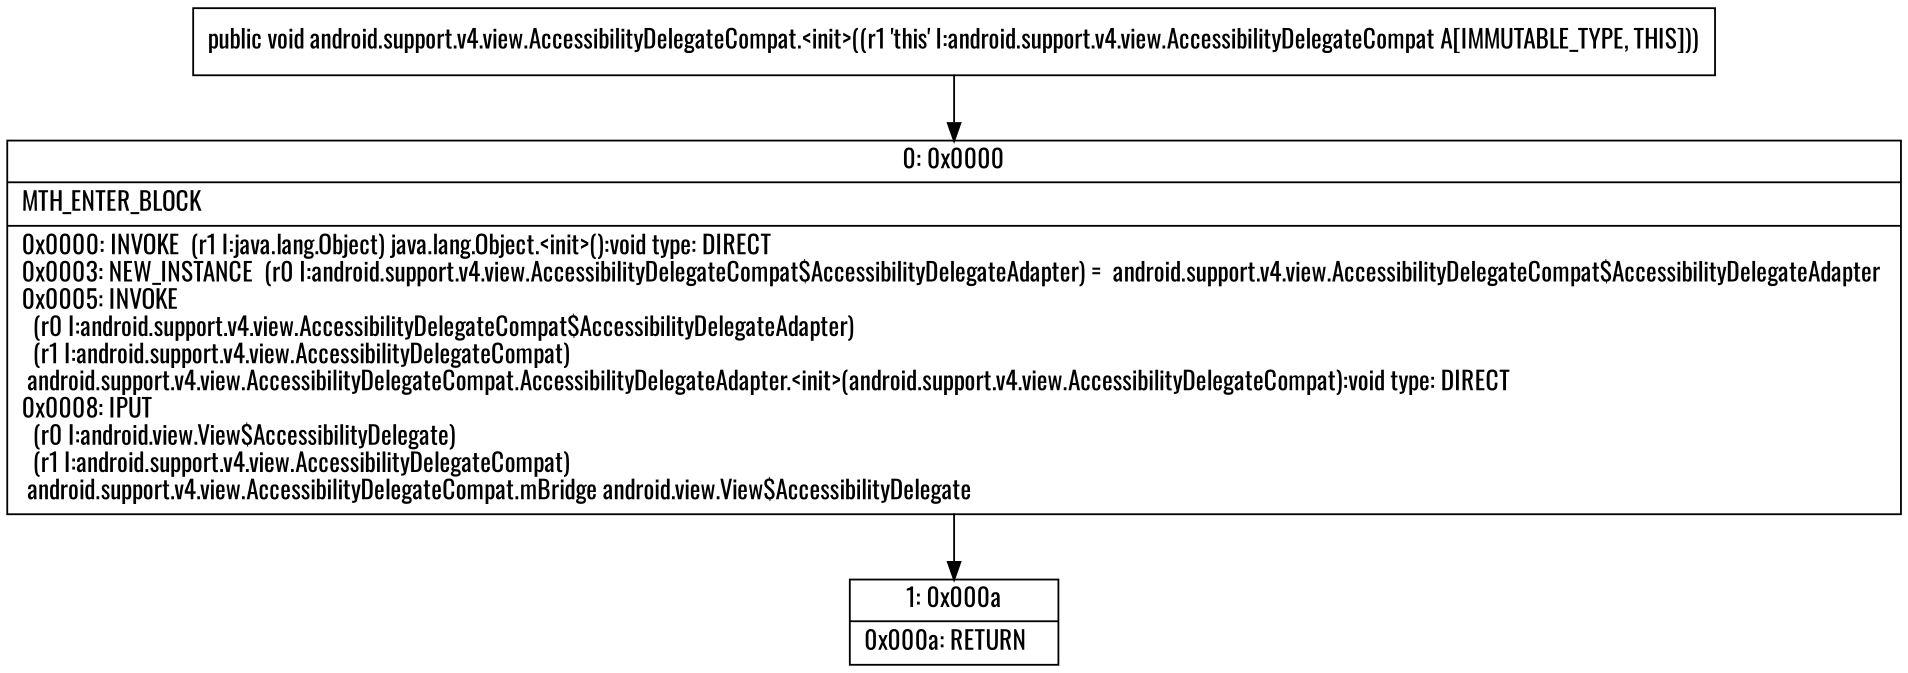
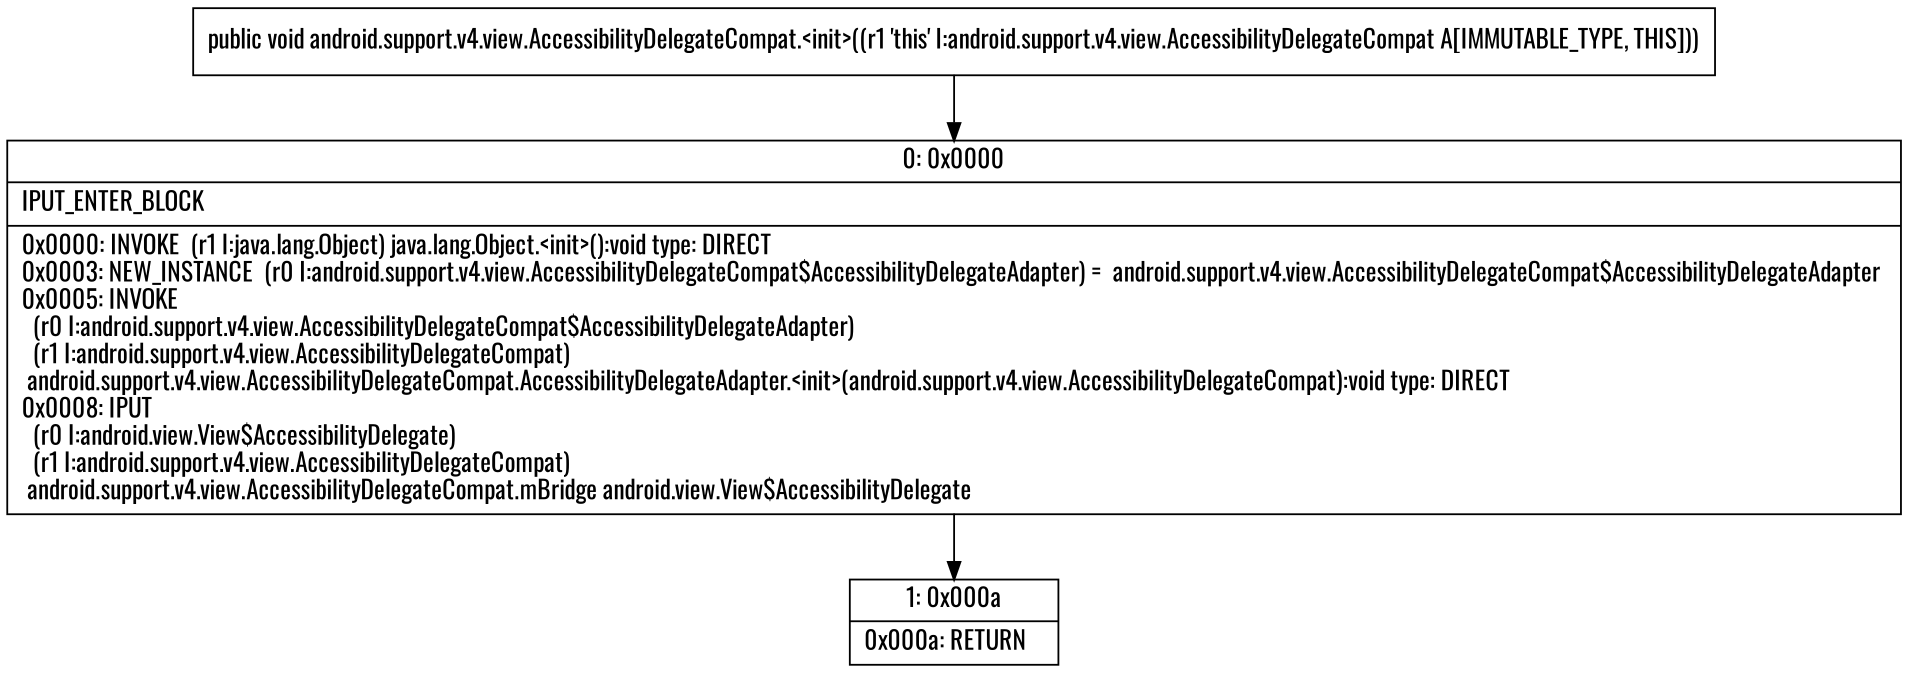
node "0: 0x0000": text "MTH_ENTER_BLOCK" -> "IPUT_ENTER_BLOCK"
